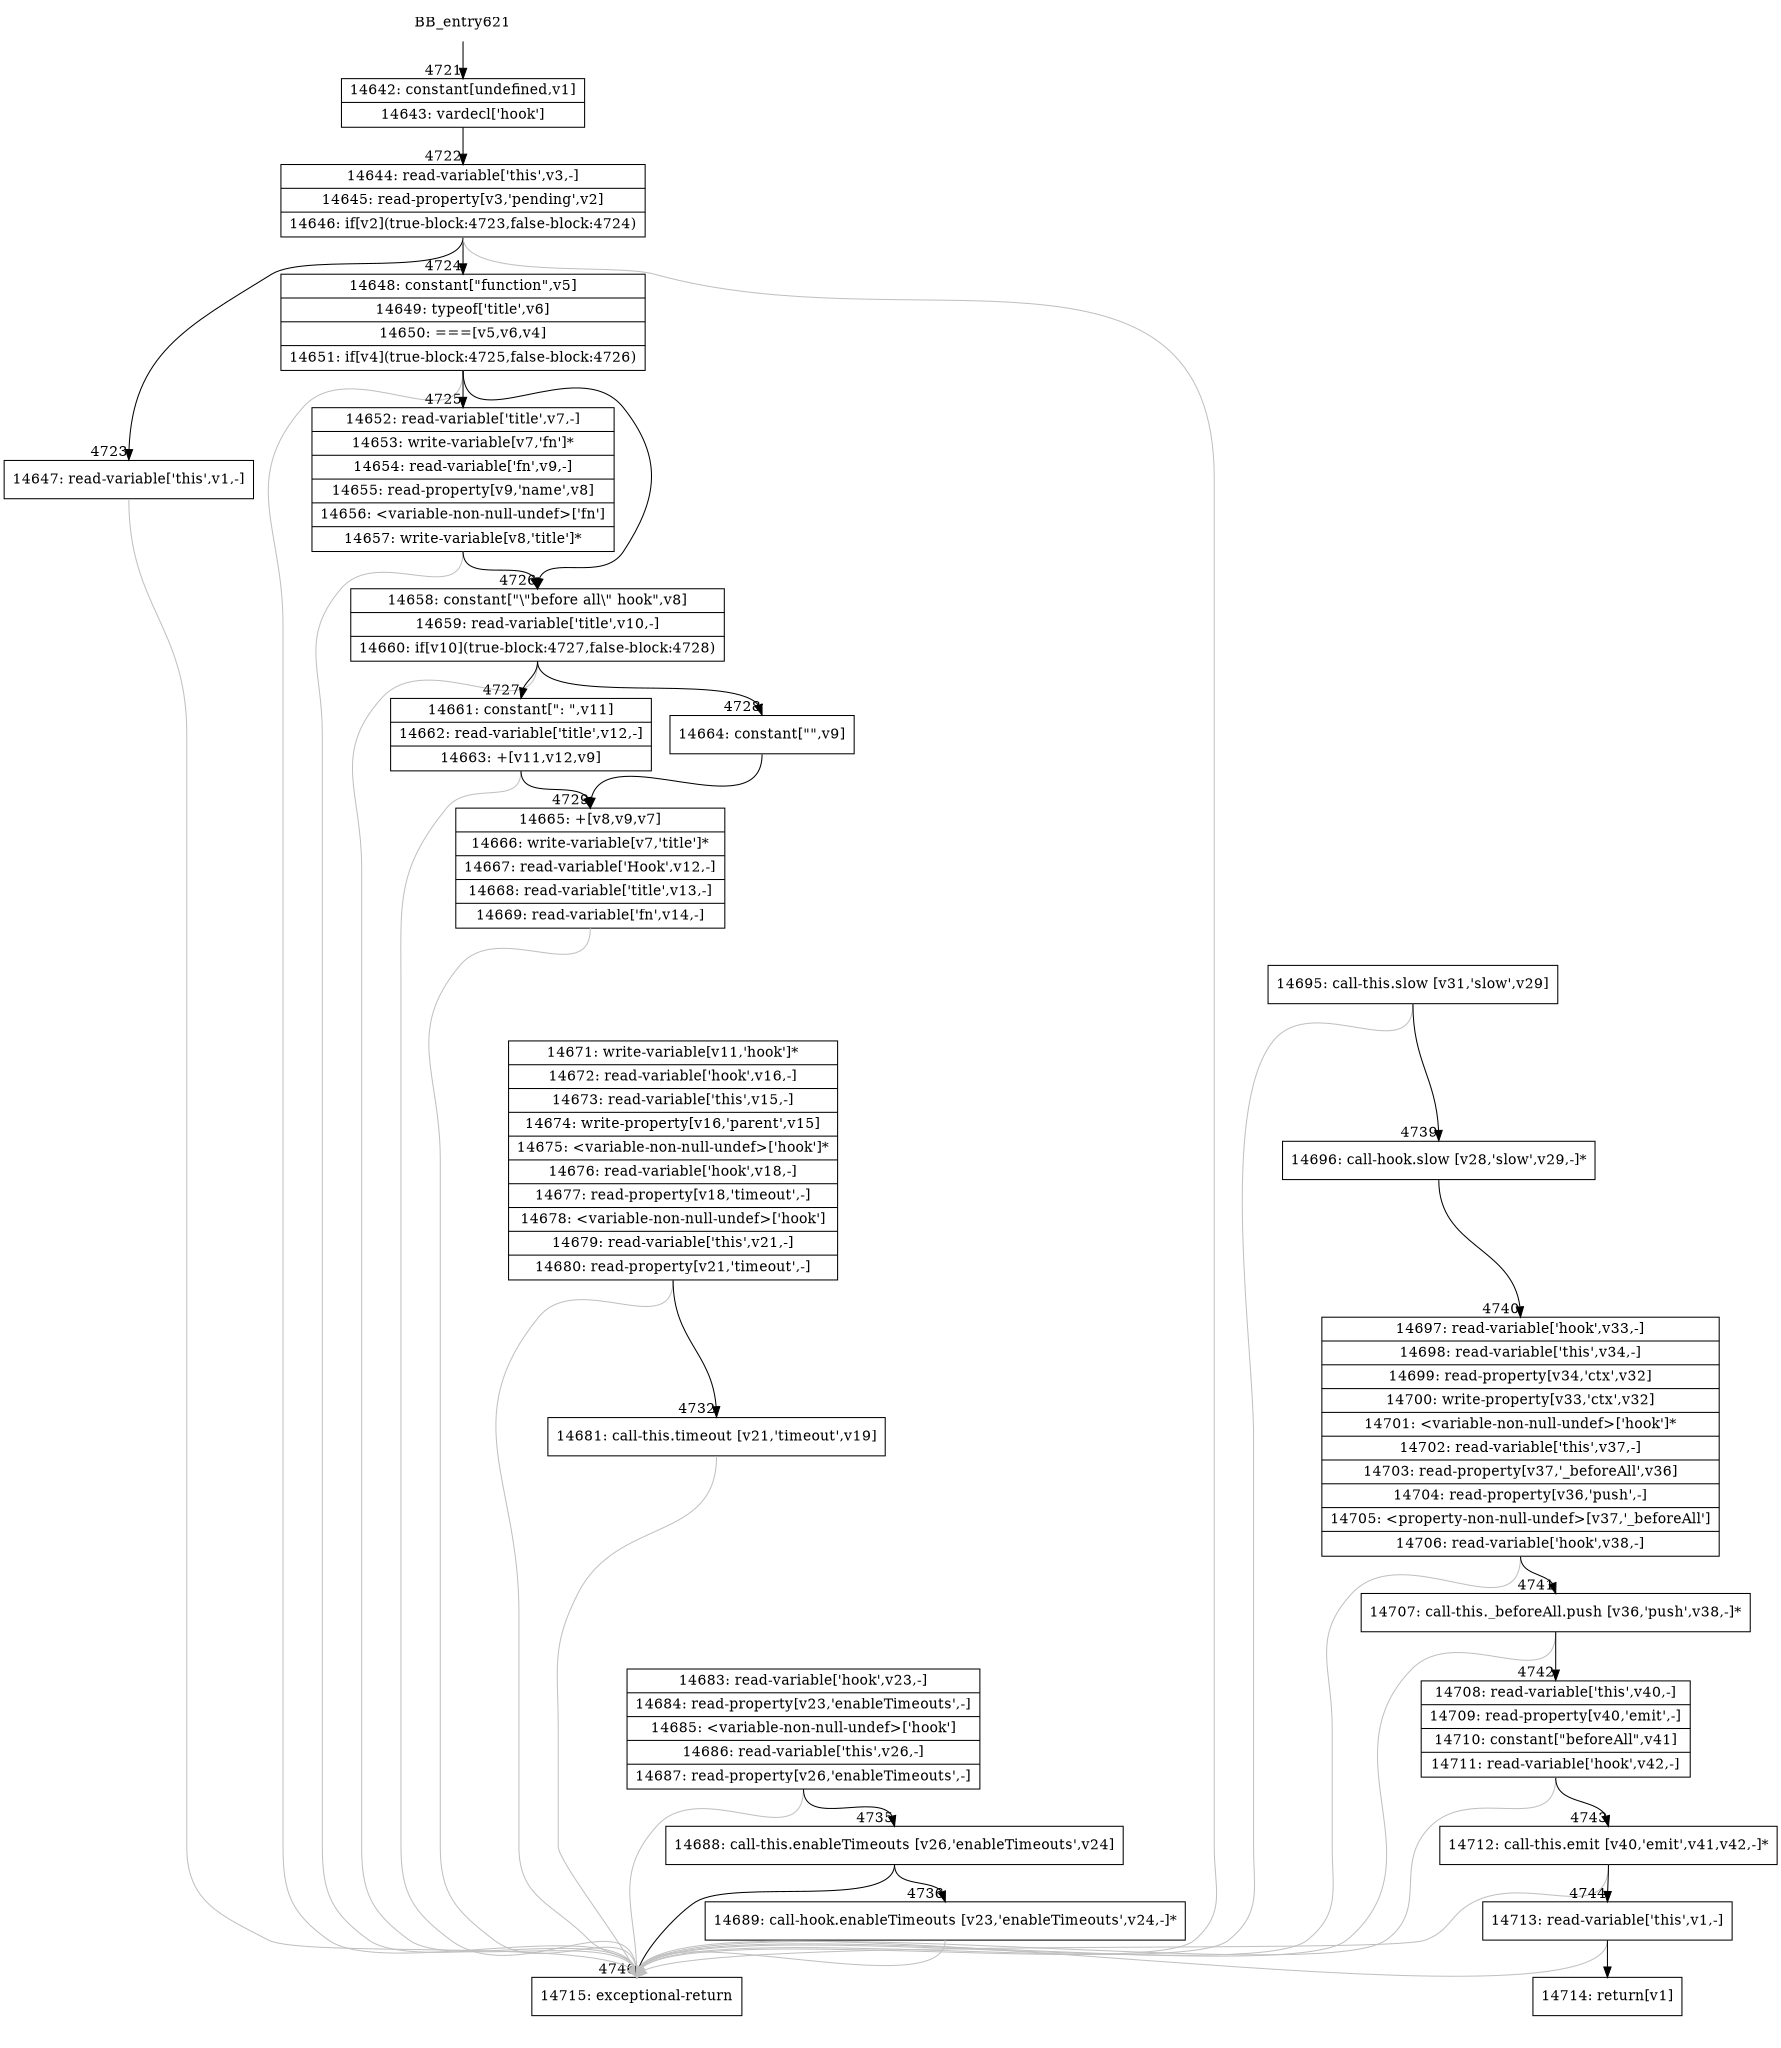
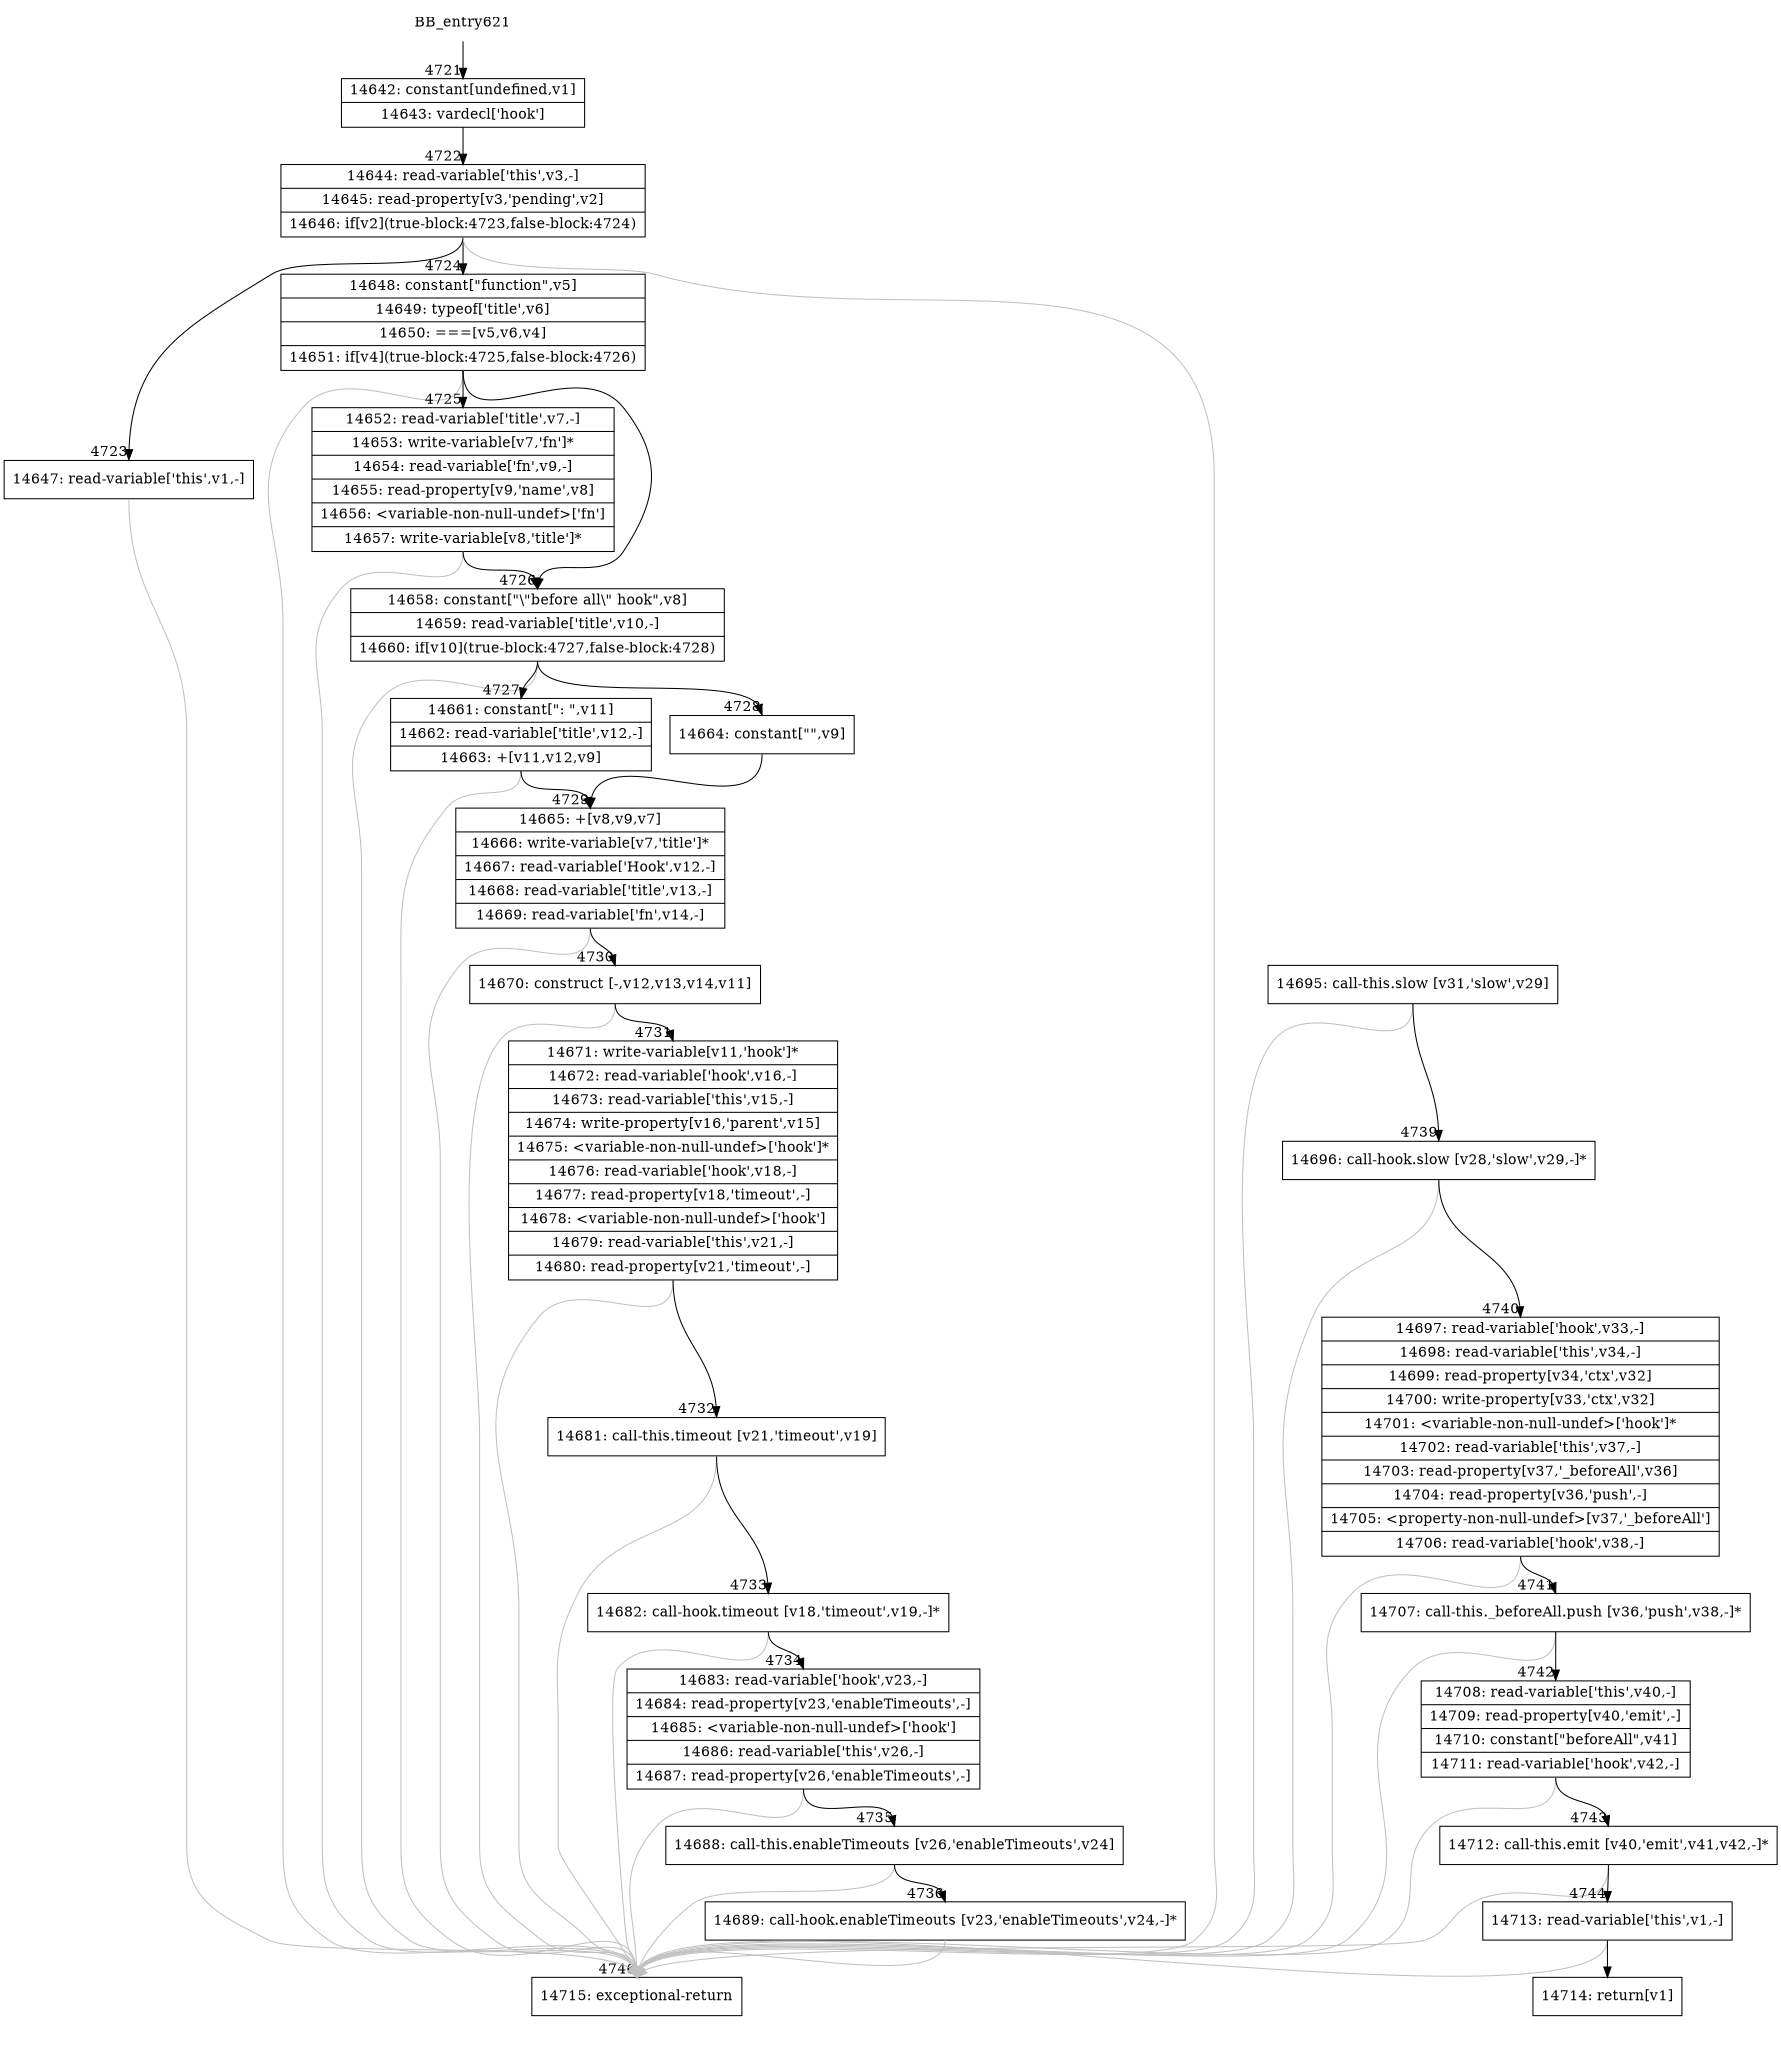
node "14670: construct [-,v12,v13,v14,v11]": added
node "14682: call-hook.timeout [v18,'timeout',v19,-]*": added
edge "14696: call-hook.slow [v28,'slow',v29,-]*" -> "14715: exceptional-return": added
edge "14688: call-this.enableTimeouts [v26,'enableTimeouts',v24]" -> "14715: exceptional-return": color black -> gray
